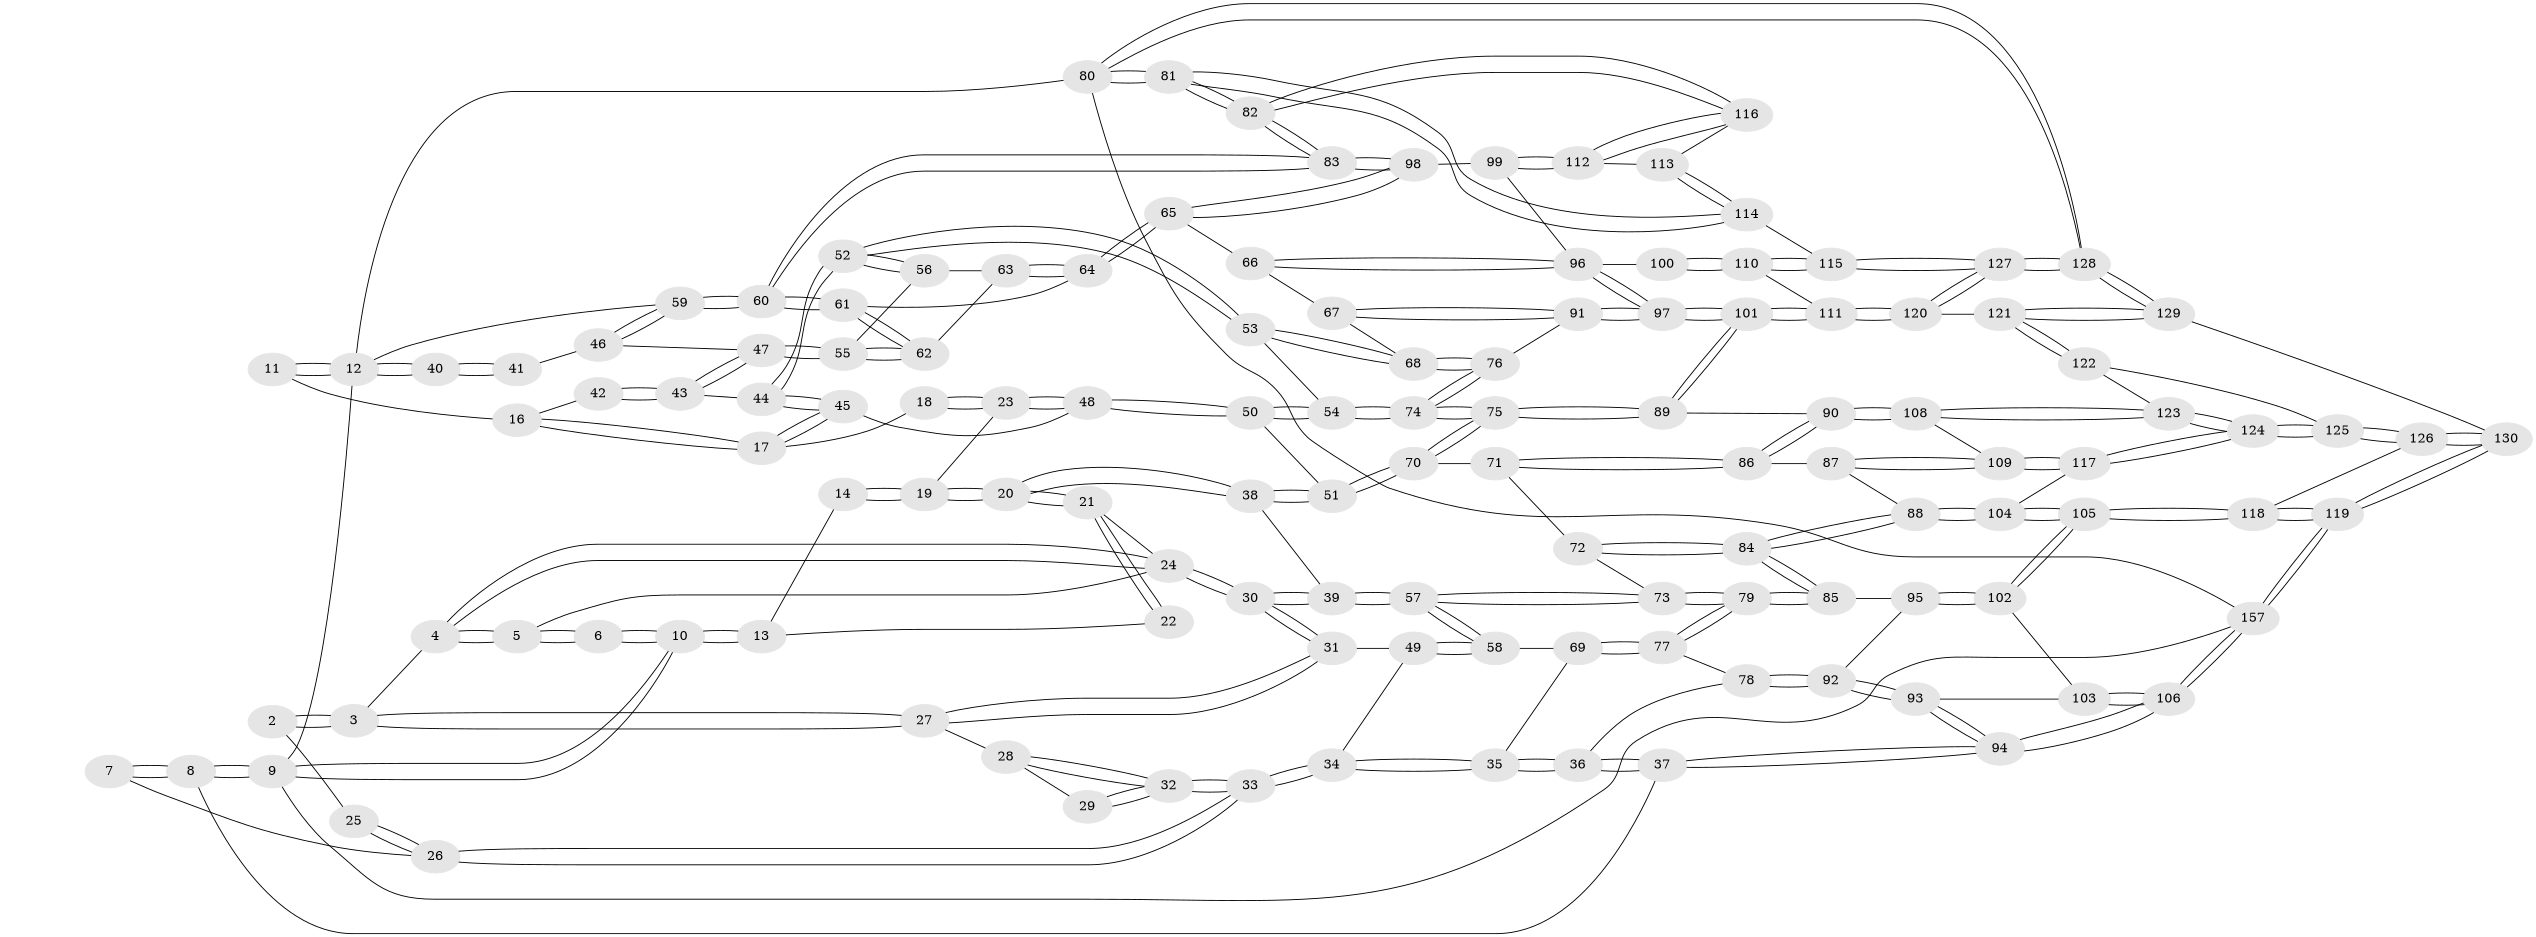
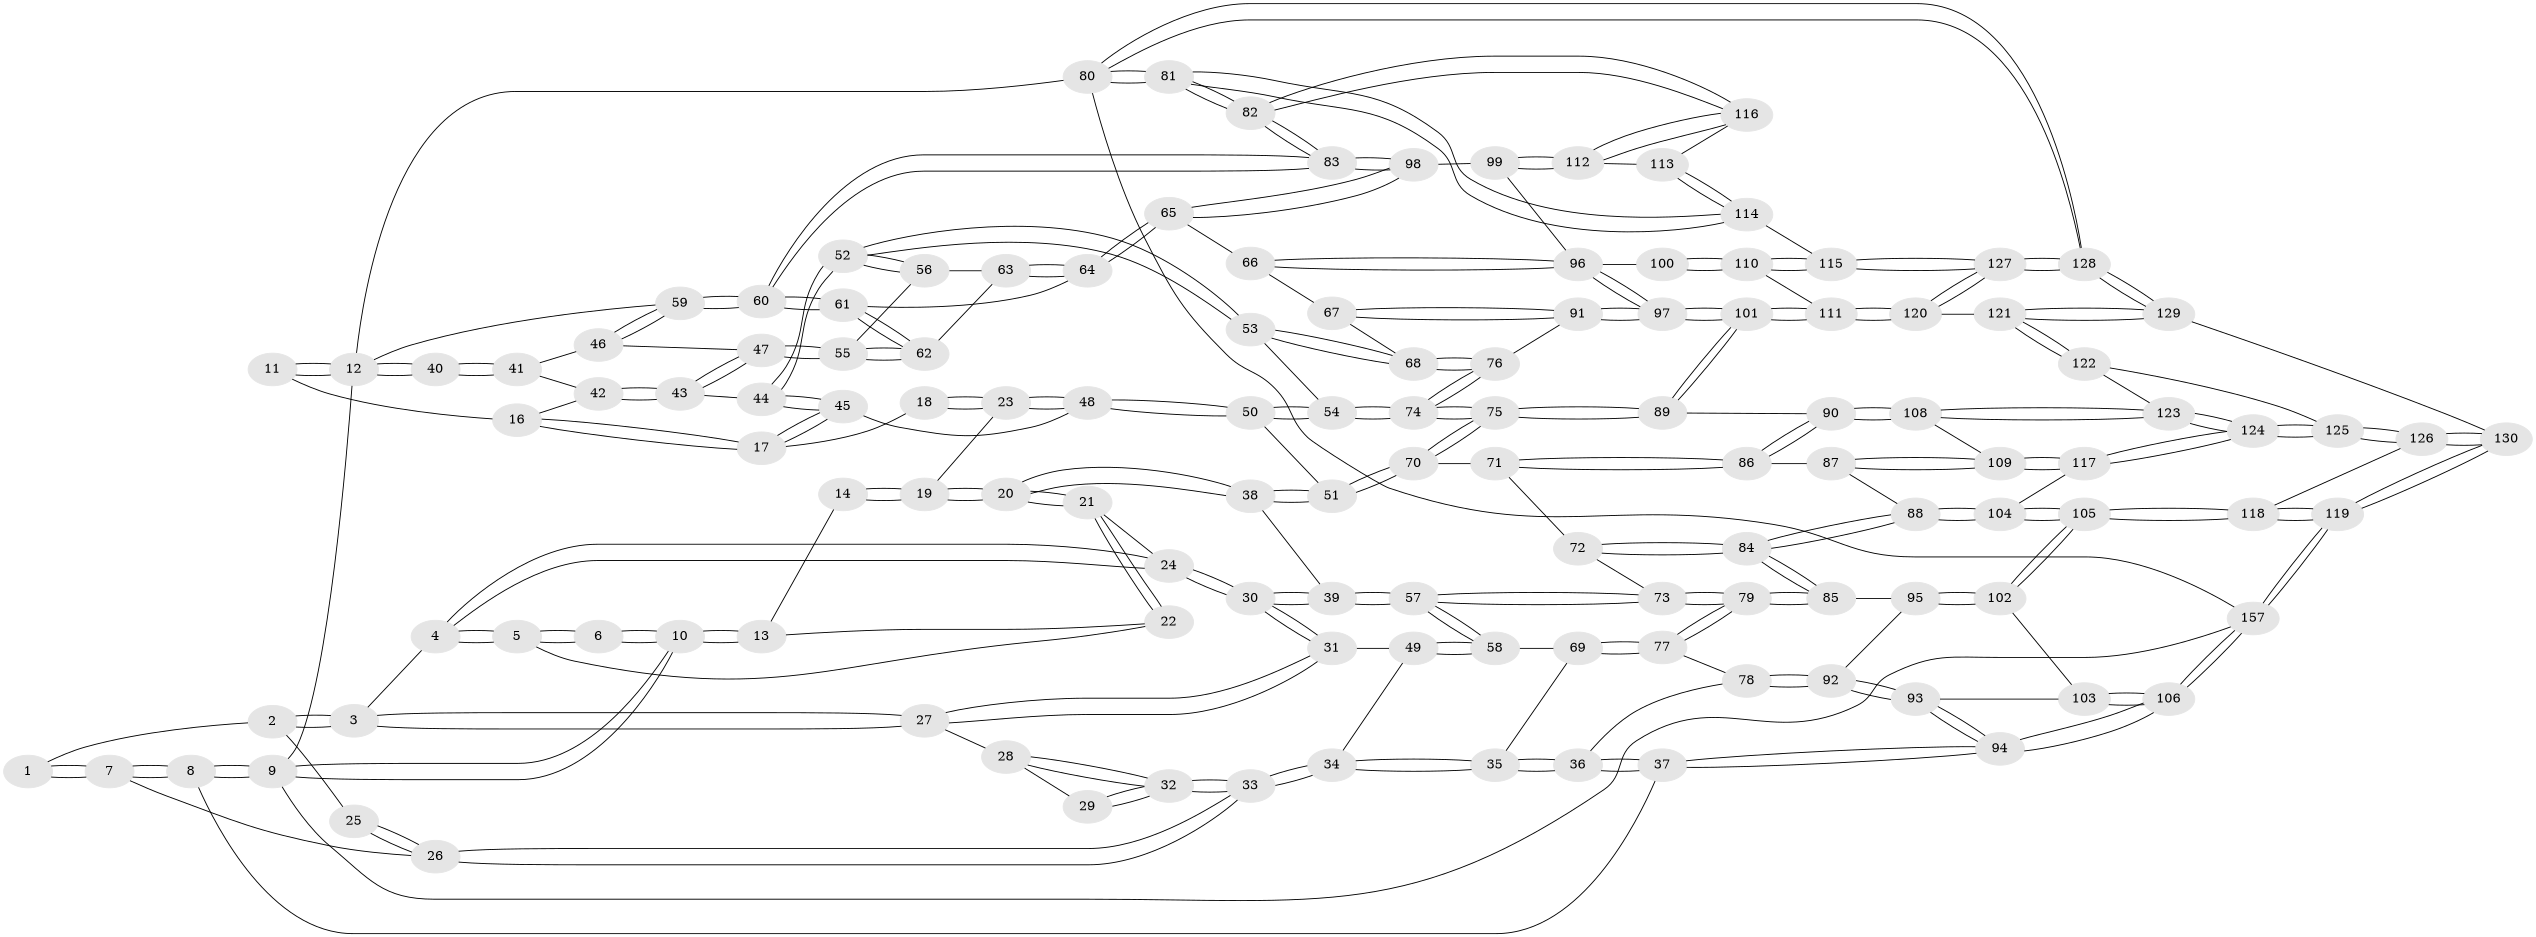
edge "41" -- "42": added
edge "24" -- "5": now "22" -- "5"
node "1": added
